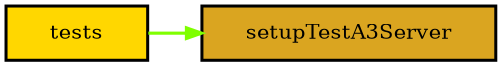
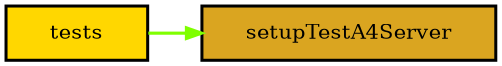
node "setupTestA3Server": label "setupTestA3Server" -> "setupTestA4Server"
